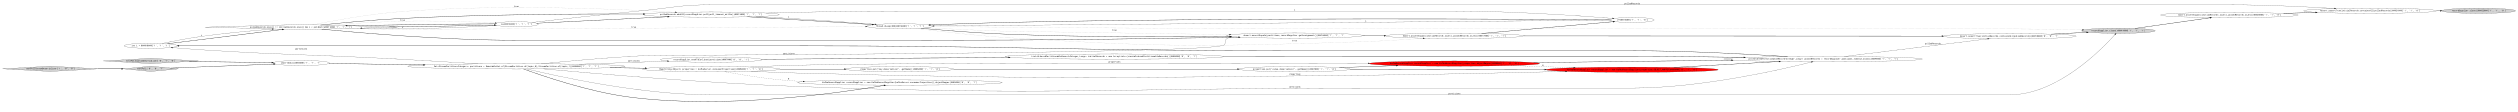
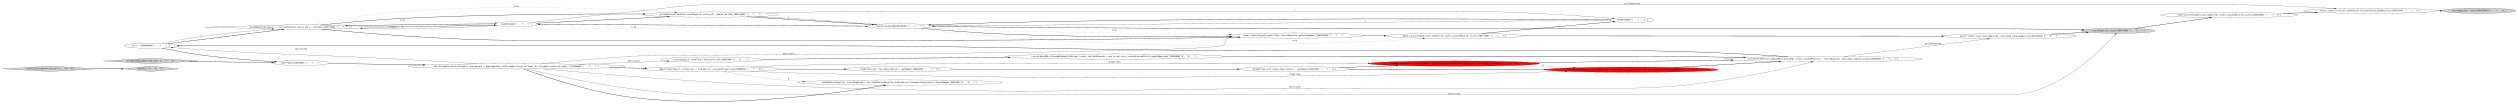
edge "Thread.sleep(200)@@@14@@@['1', '1', '1']" -> "i++@@@12@@@['1', '1', '1']": added
edge "Thread.sleep(200)@@@14@@@['1', '1', '1']" -> "recordSupplier.close()@@@19@@@['1', '1', '1']": style dotted -> bold
edge "testPoll['0', '0', '1']" -> "insertData()@@@3@@@['1', '1', '1']": now "int i = 0@@@10@@@['1', '1', '1']" -> "insertData()@@@3@@@['1', '1', '1']"
